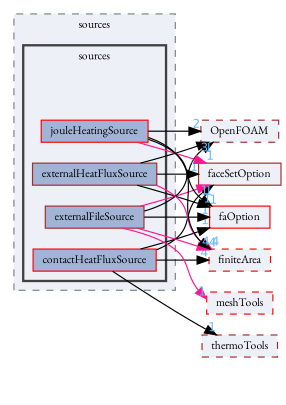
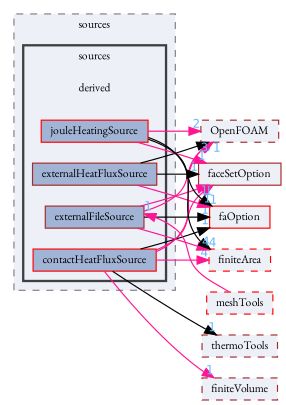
node "derived": added
edge "jouleHeatingSource" -> "OpenFOAM": color black -> deeppink
edge "externalFileSource" -> "OpenFOAM": color black -> deeppink
edge "externalHeatFluxSource" -> "faOption": color black -> deeppink
edge "contactHeatFluxSource" -> "OpenFOAM": added
edge "externalHeatFluxSource" -> "finiteArea": removed
edge "contactHeatFluxSource" -> "faceSetOption": color black -> deeppink
edge "externalFileSource" -> "meshTools": reversed
edge "contactHeatFluxSource" -> "finiteArea": color black -> deeppink
node "finiteVolume": added
